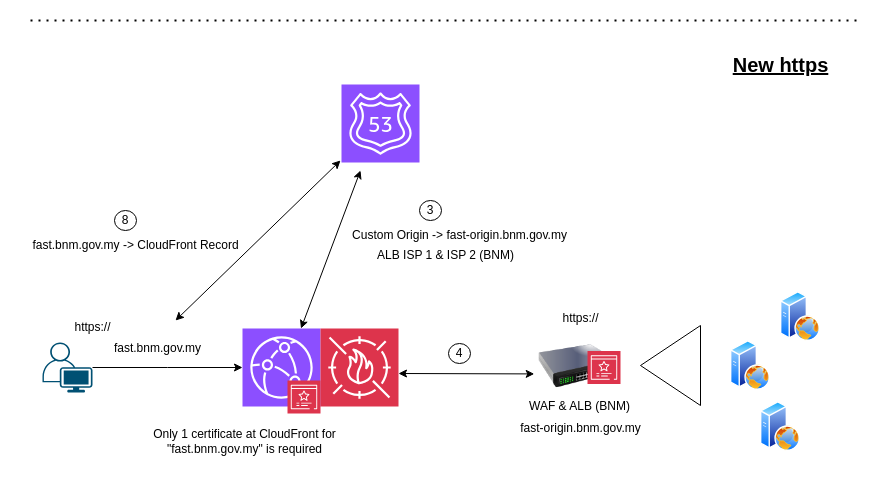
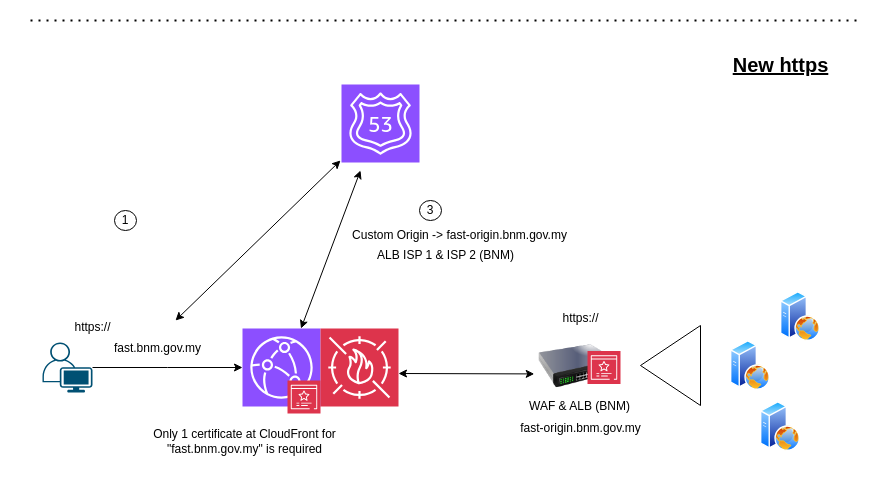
node "8": label "8" -> "1"
node "fast.bnm.gov.my -> CloudFront Record": removed
node "4": removed
